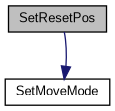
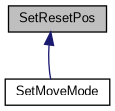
edge "SetResetPos" -> "SetMoveMode": reversed
